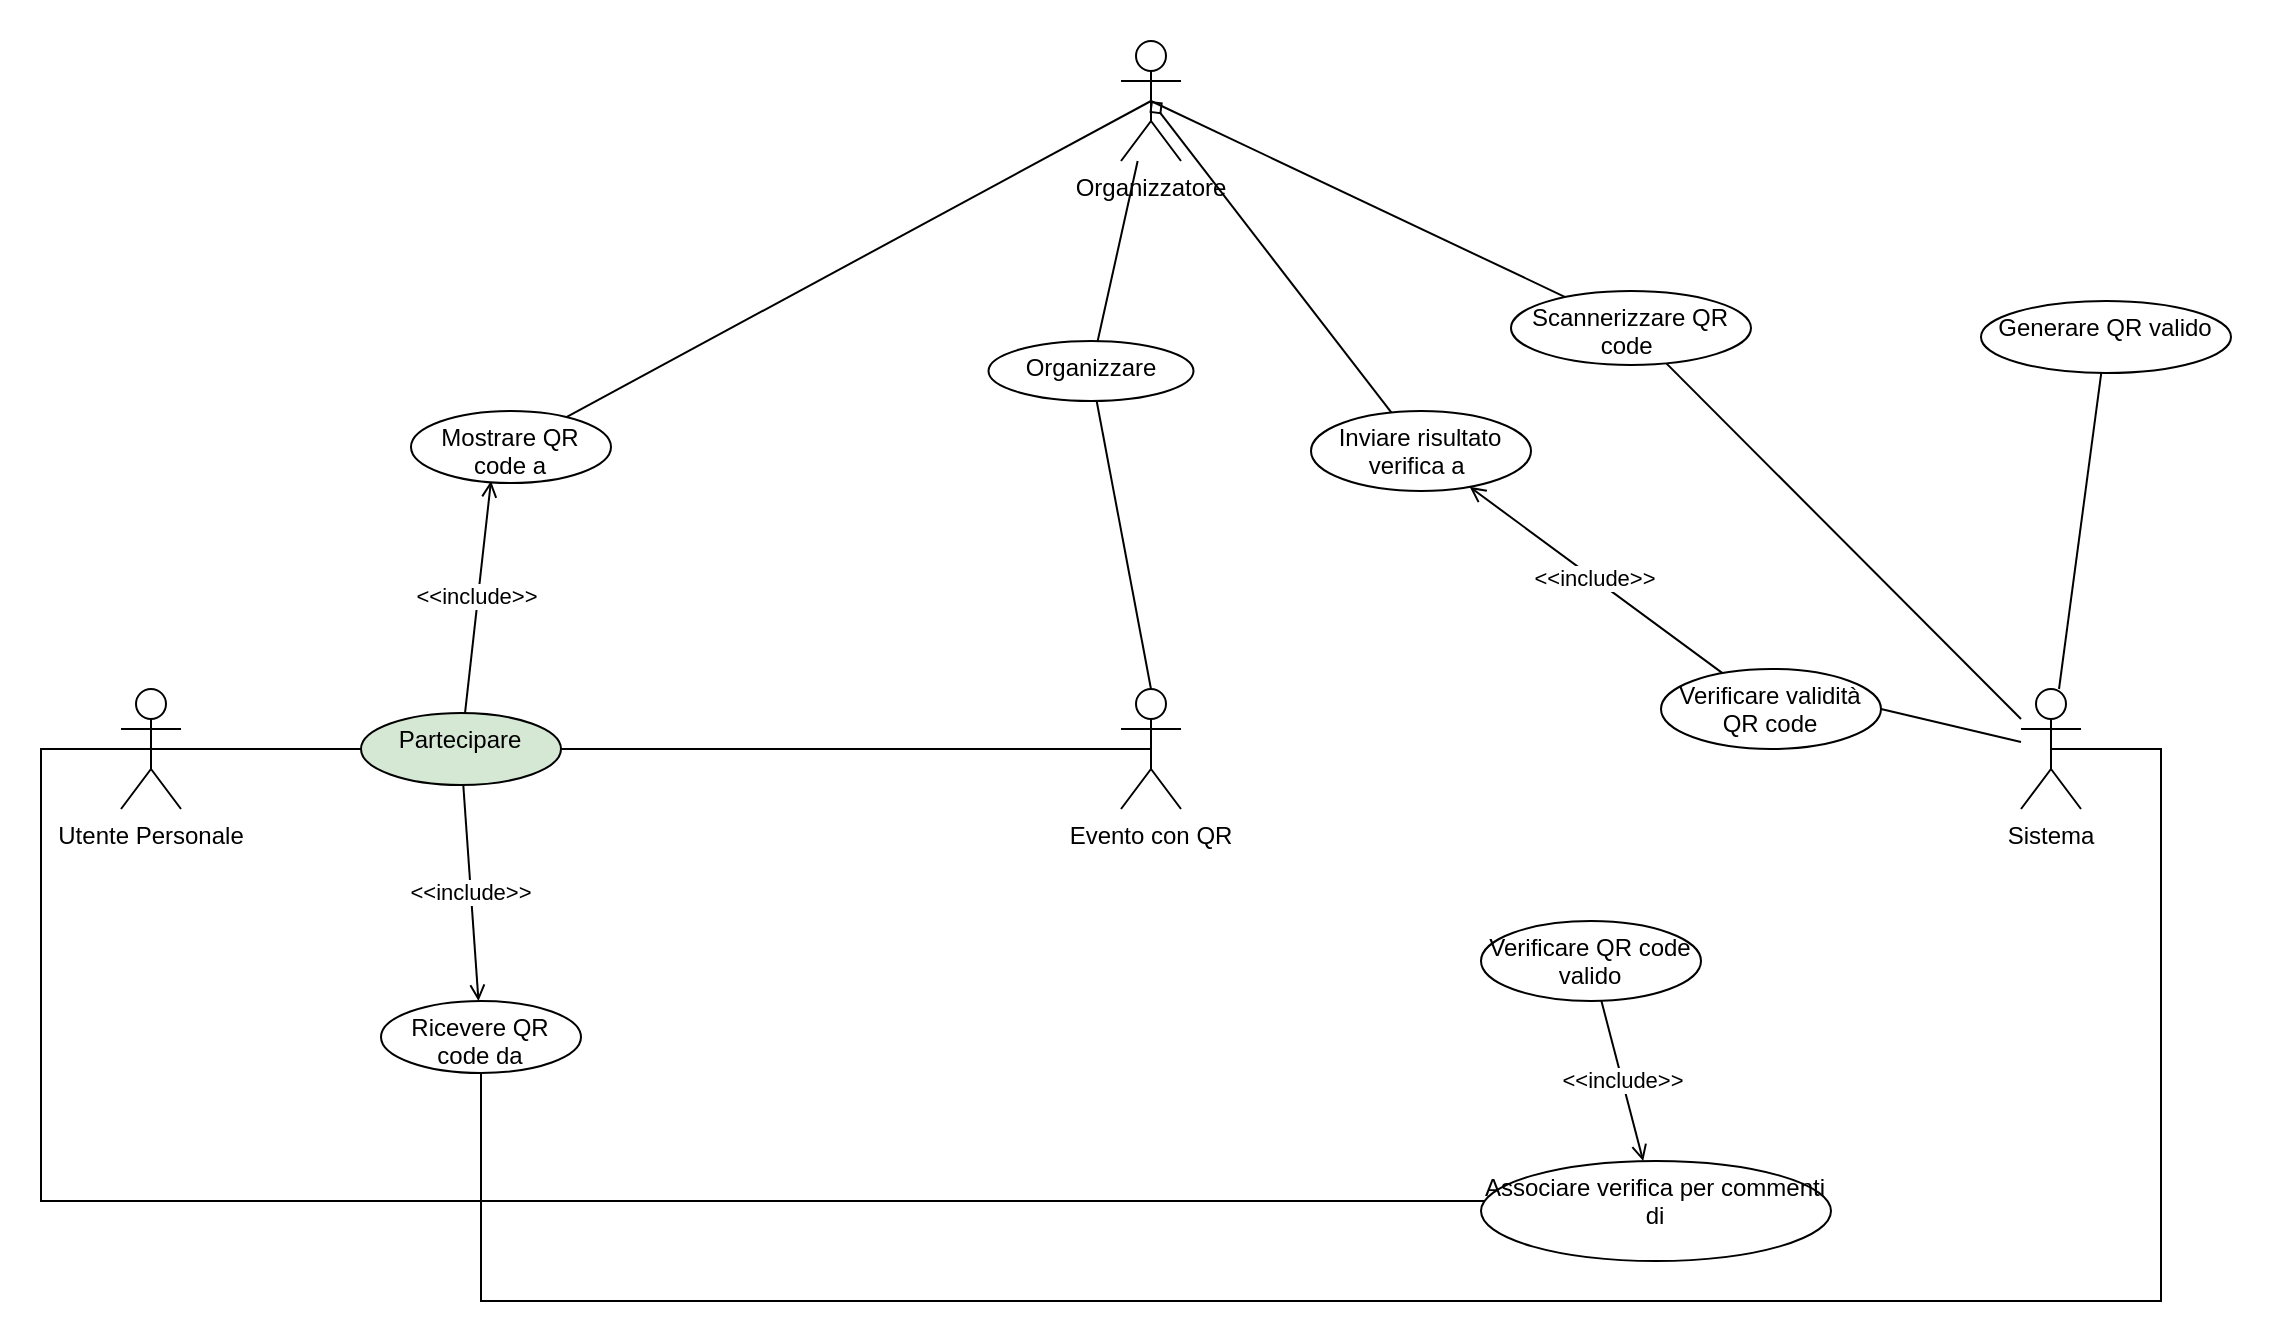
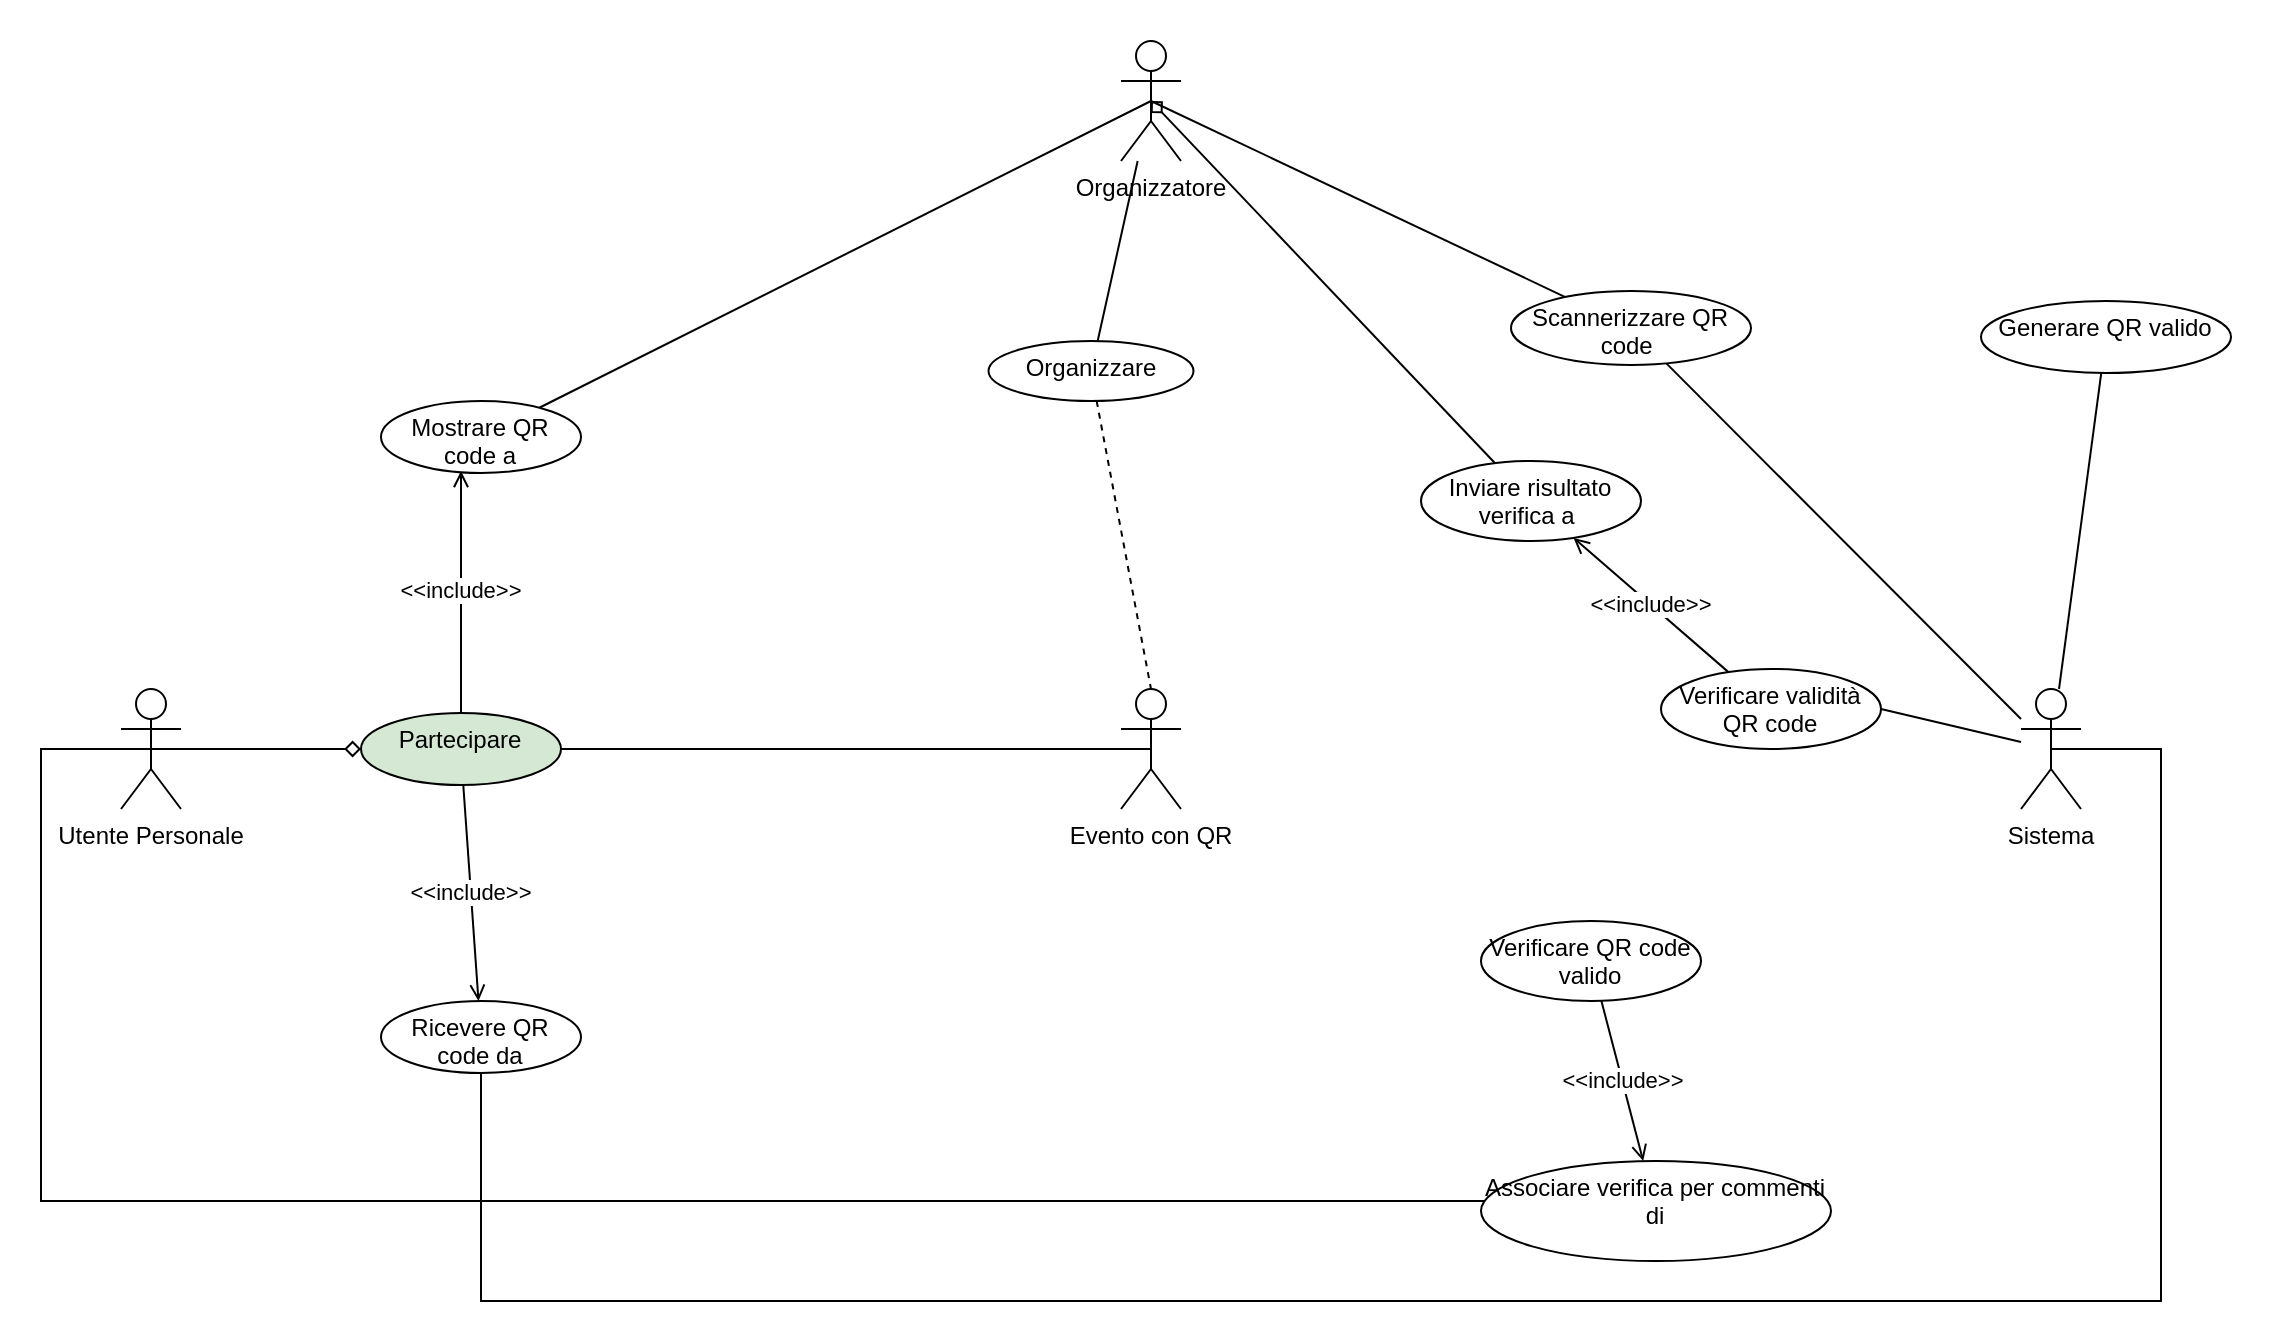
node "Mostrare QR code a": moved (511, 447) -> (481, 437)
node "Inviare risultato verifica a": moved (1421, 451) -> (1531, 501)
edge "Organizzare" -- "Evento con QR": style solid -> dashed
edge "Utente Personale" -- "Partecipare": arrowhead none -> diamond
